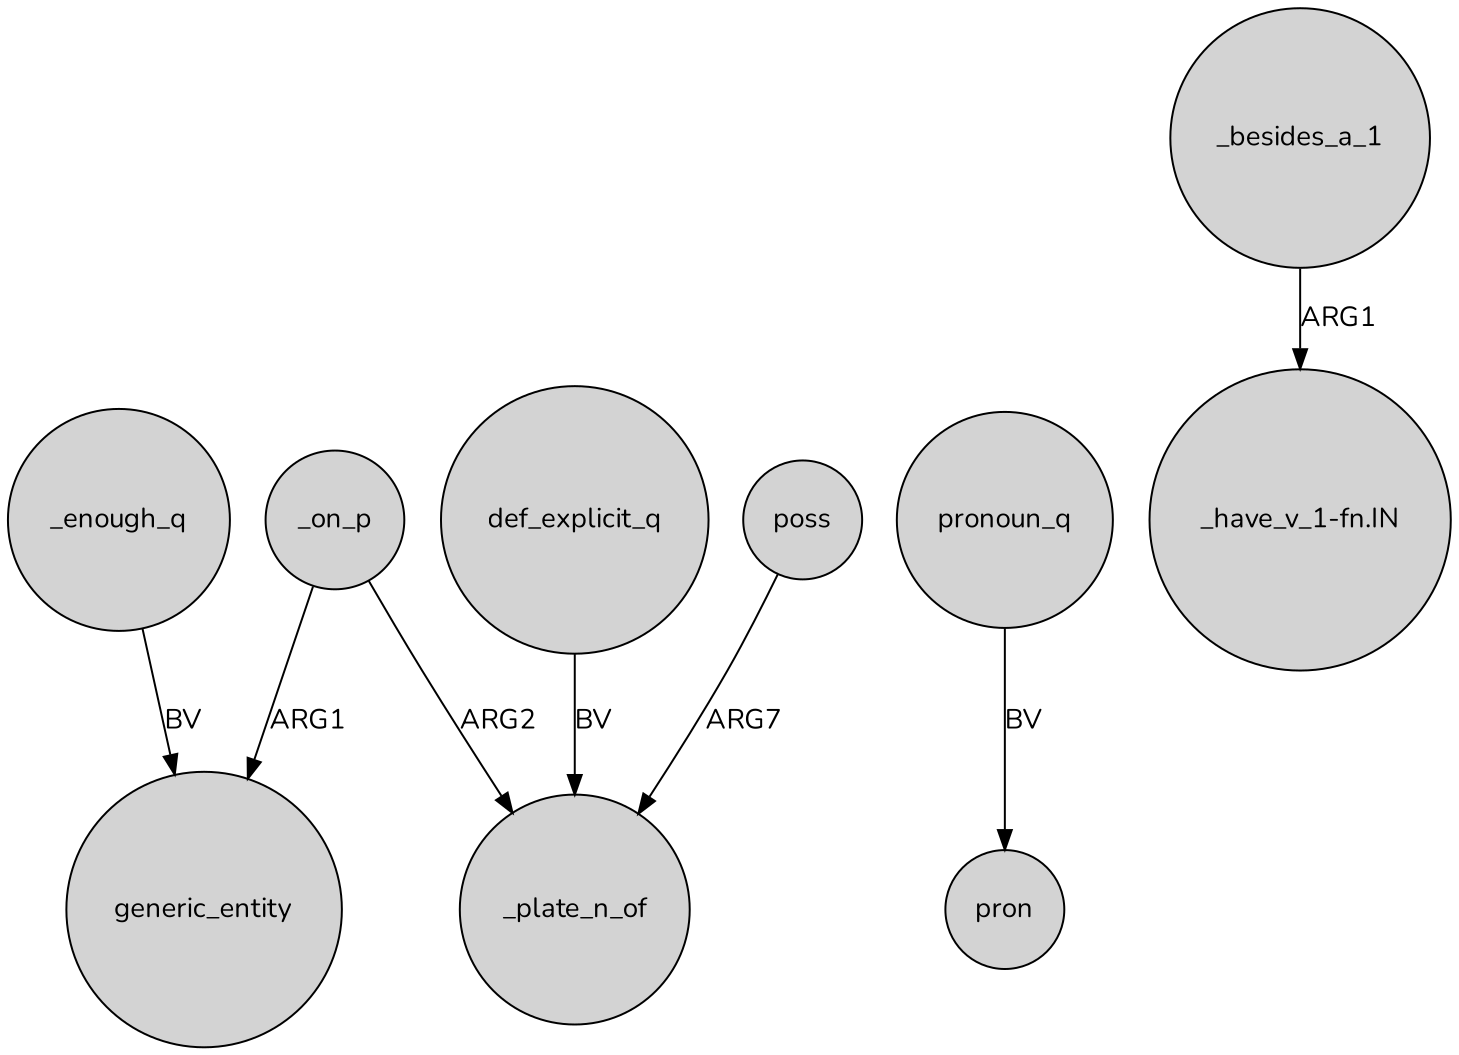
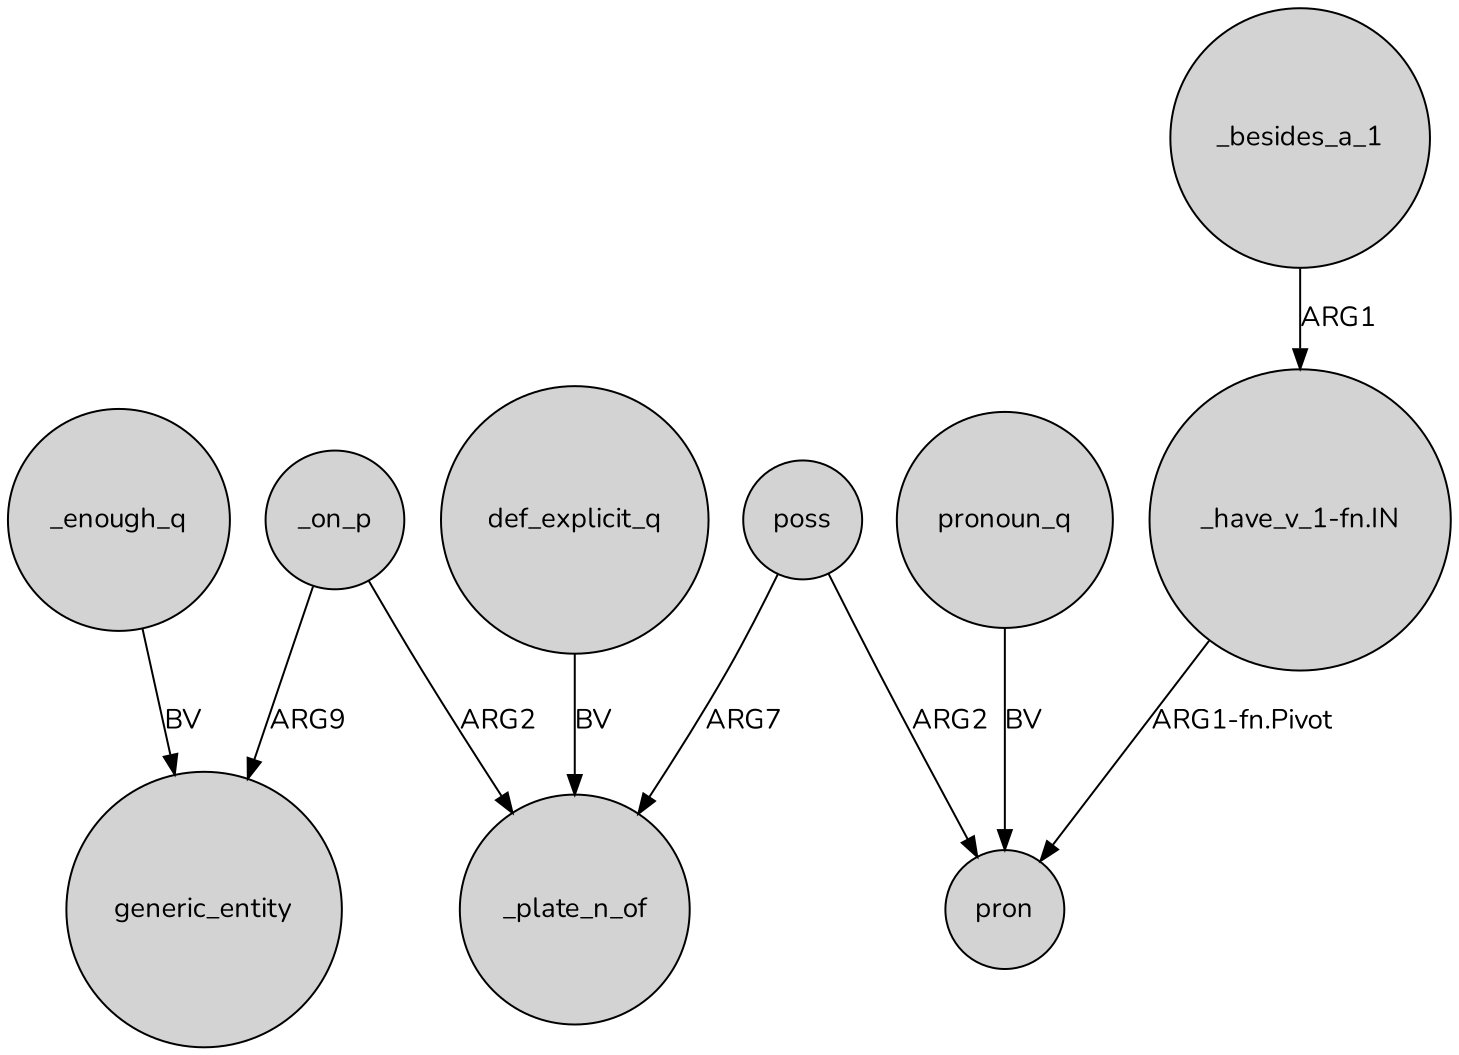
edge "poss" -> "pron": added, label "ARG2"
edge "_on_p" -> "generic_entity": label "ARG1" -> "ARG9"
edge "_have_v_1-fn.IN" -> "pron": added, label "ARG1-fn.Pivot"
